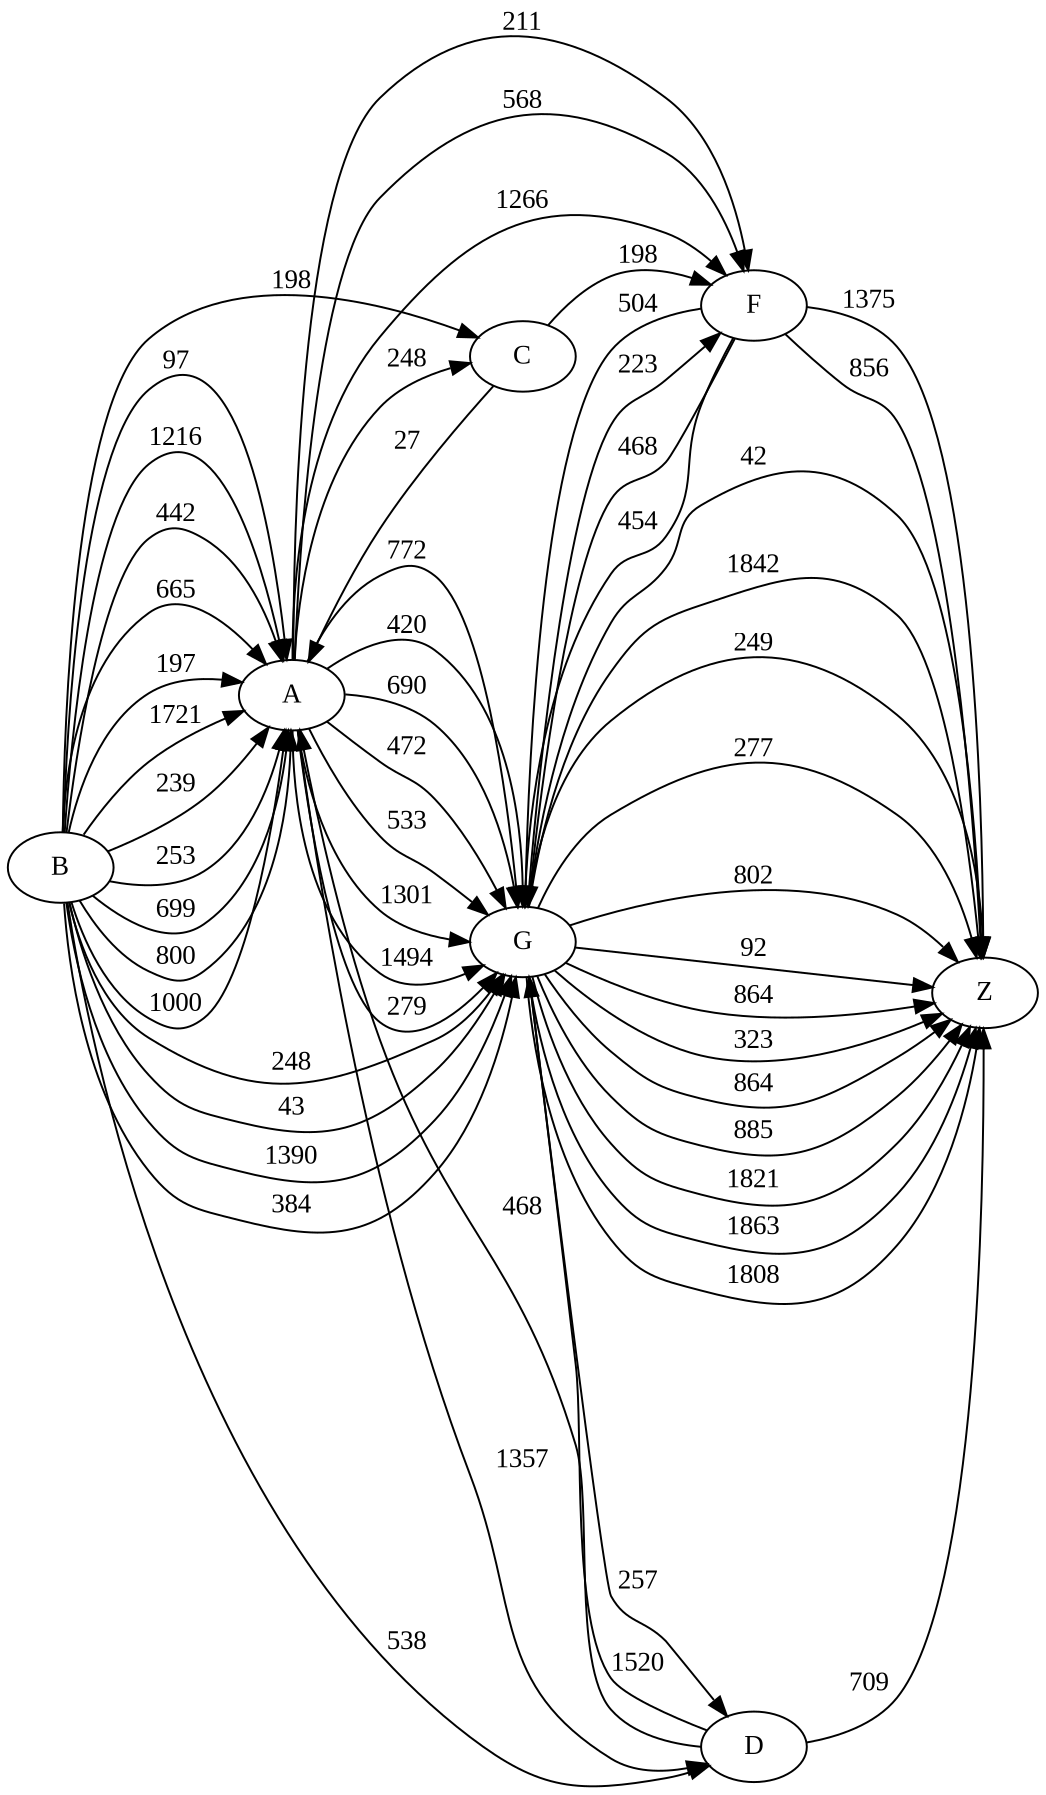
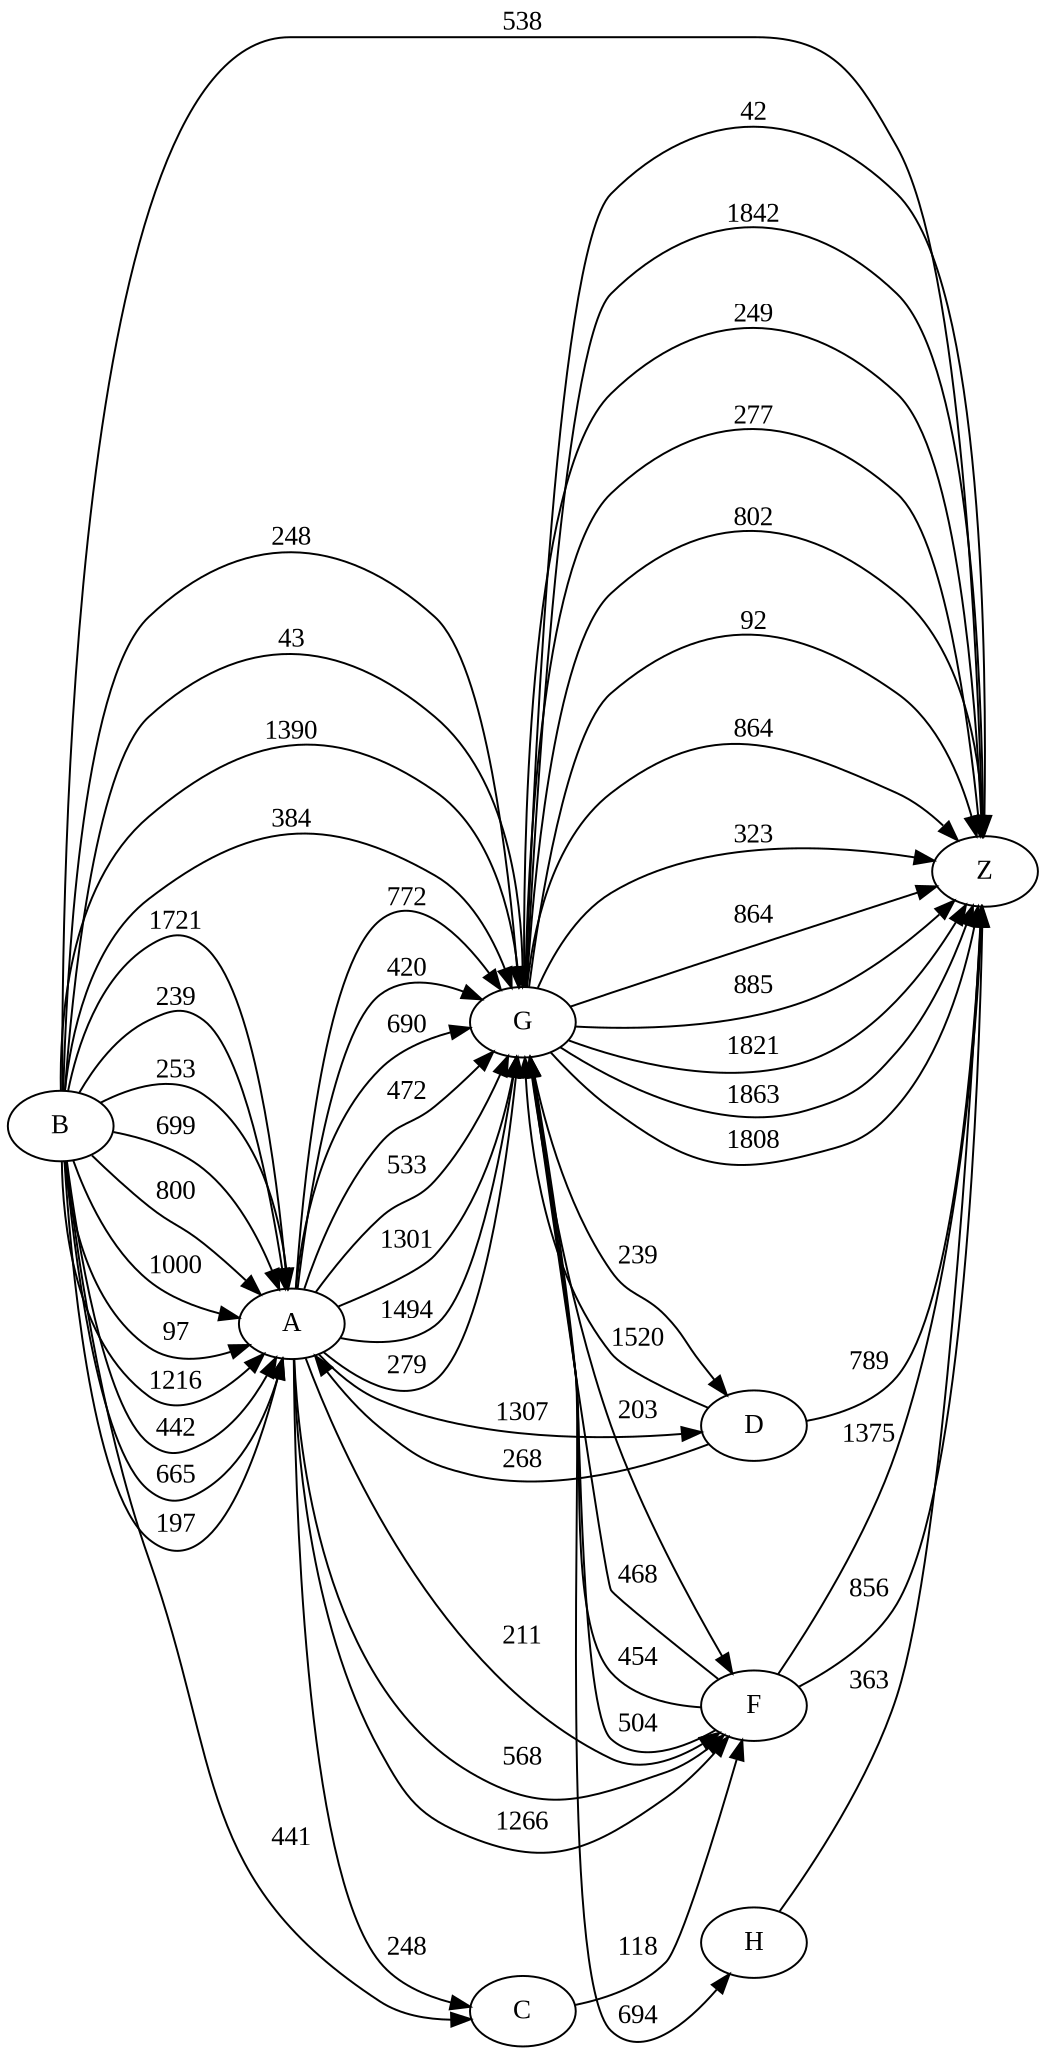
edge "C" -> "F": label "198" -> "118"
edge "B" -> "C": label "198" -> "441"
edge "G" -> "F": label "223" -> "203"
edge "C" -> "A": removed, label "27"
edge "D" -> "A": label "468" -> "268"
edge "A" -> "D": label "1357" -> "1307"
edge "B" -> "D": now "B" -> "Z"
edge "G" -> "D": label "257" -> "239"
edge "D" -> "Z": label "709" -> "789"
node "H": added
